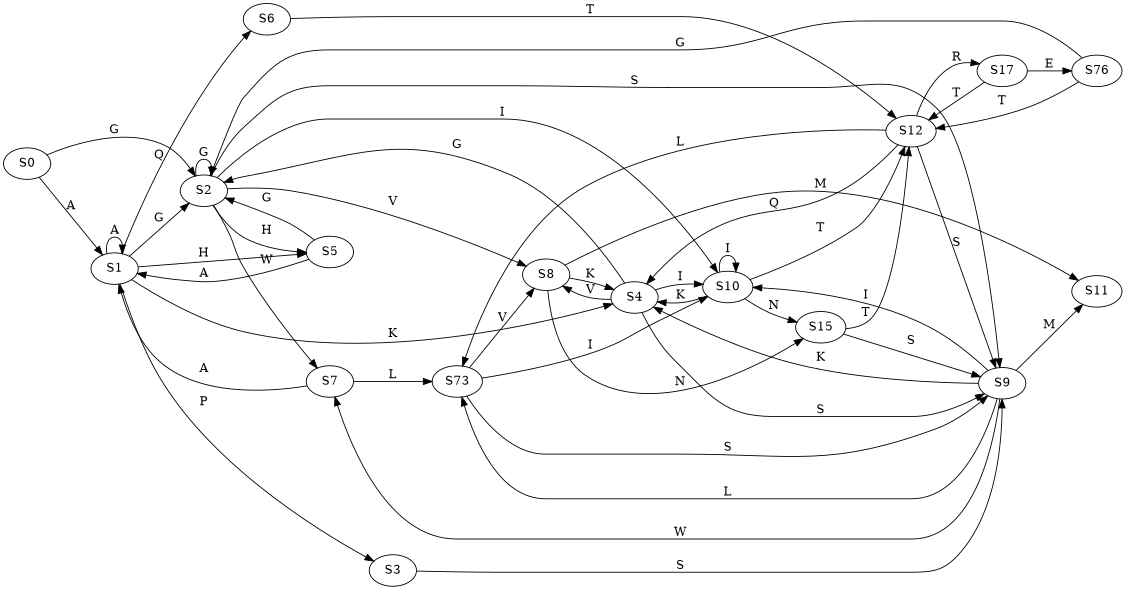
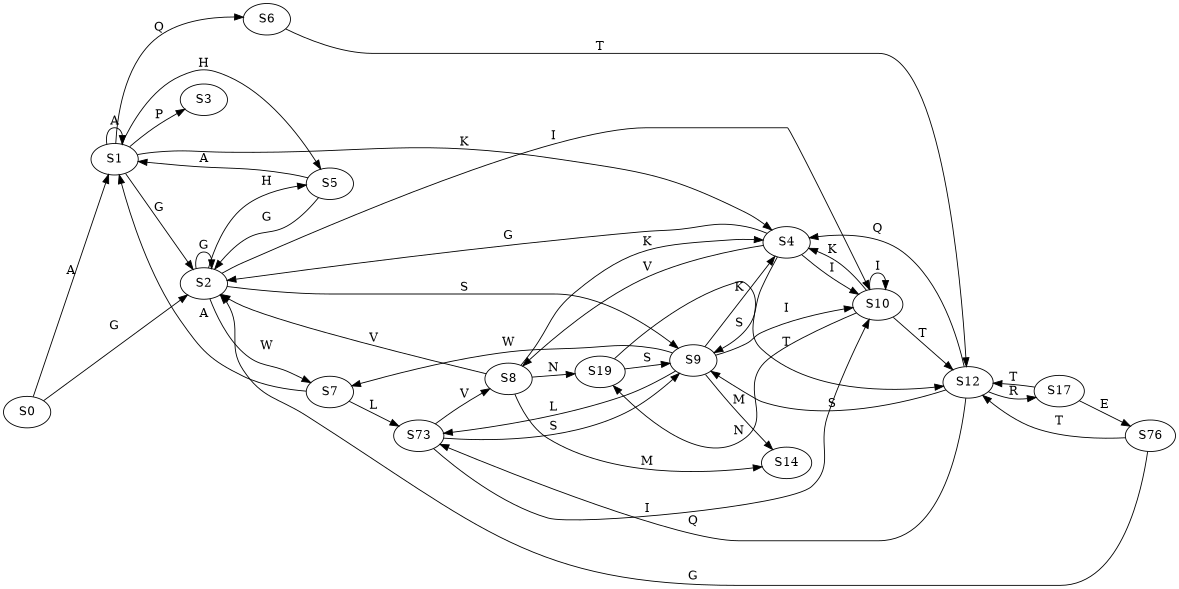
edge "S12" -> "S73": label "L" -> "Q"
edge "S2" -> "S8": reversed
node "S11": label "S11" -> "S14"
node "S15": label "S15" -> "S19"
edge "S3" -> "S9": removed, label "S"
